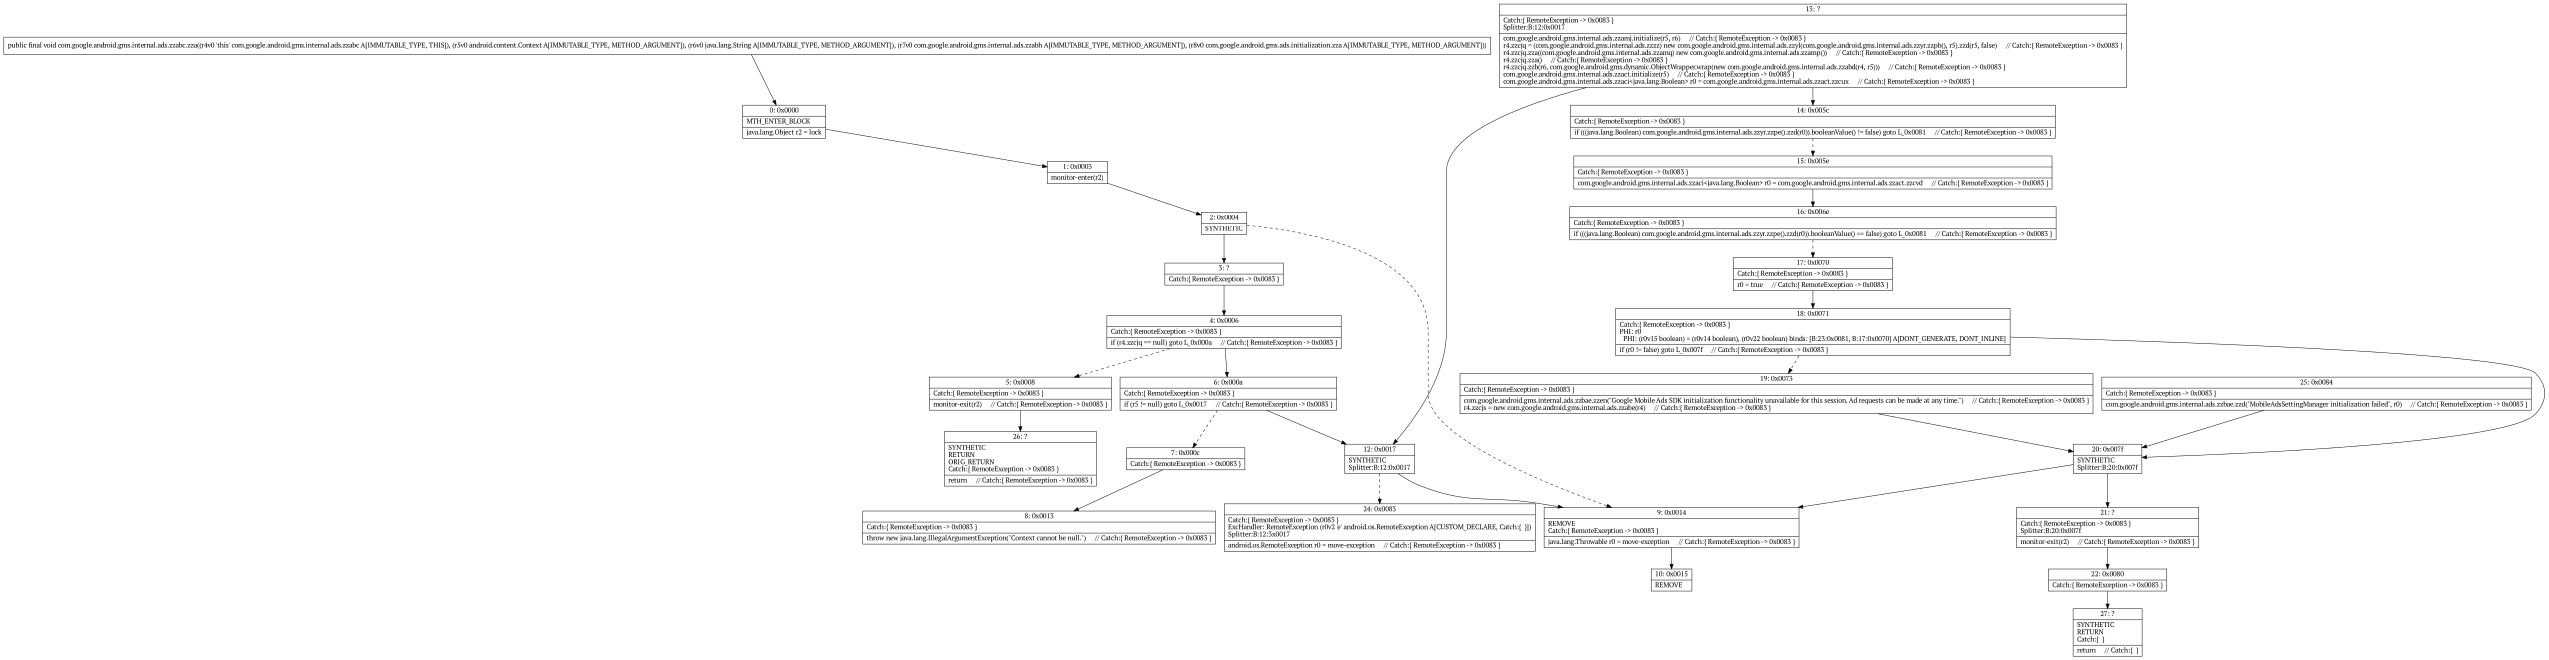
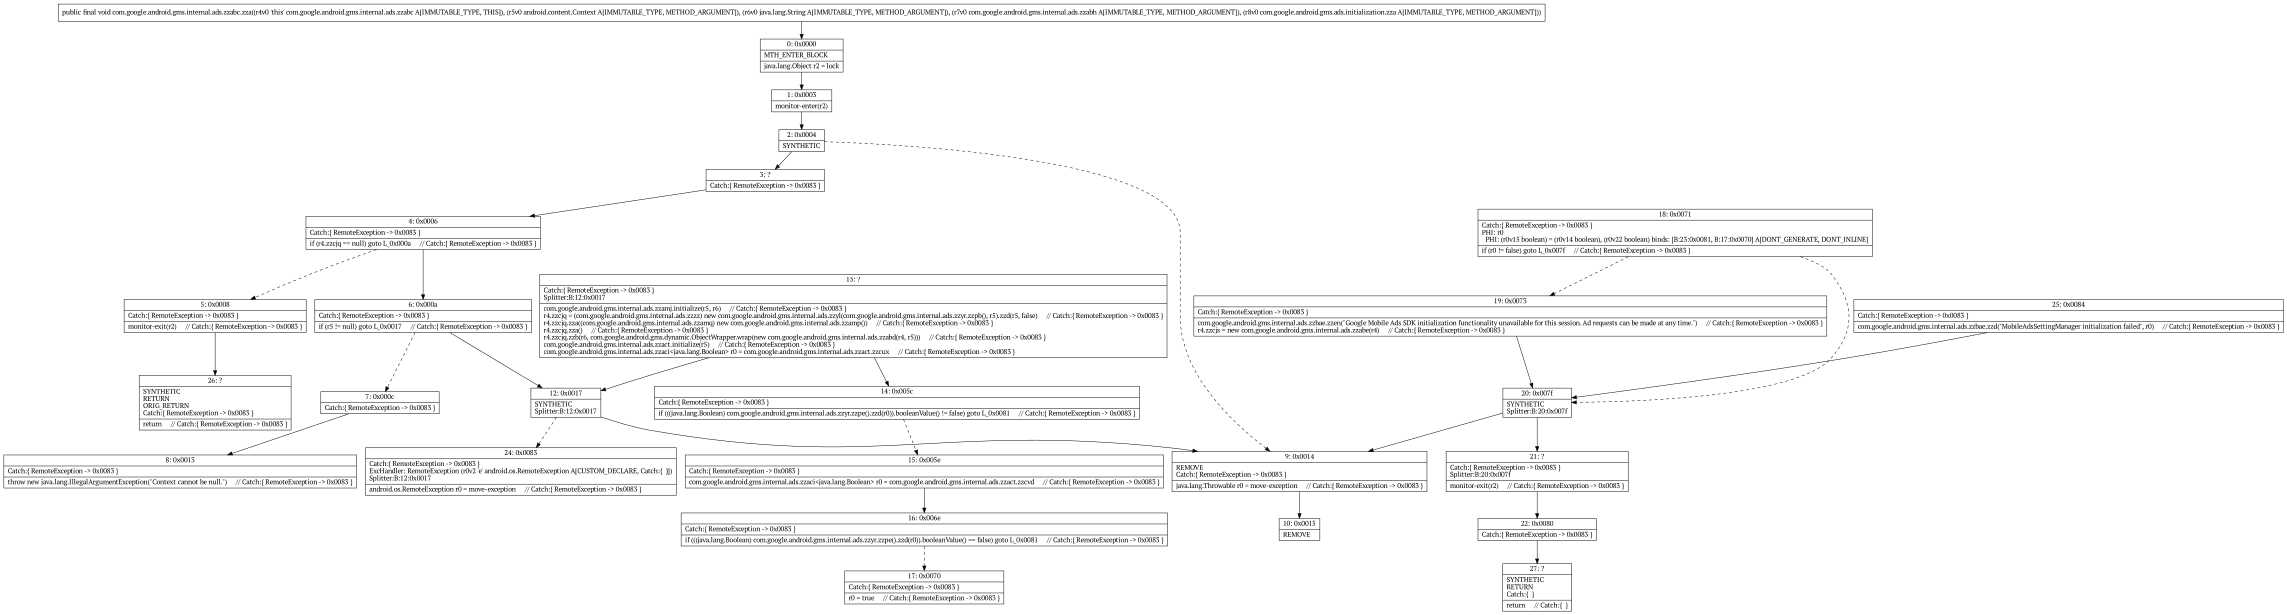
edge "17: 0x0070" -> "18: 0x0071": removed
edge "18: 0x0071" -> "20: 0x007f": style solid -> dashed
node "24: 0x0083": text "Splitter:B:12:3x0017" -> "Splitter:B:12:0x0017"
